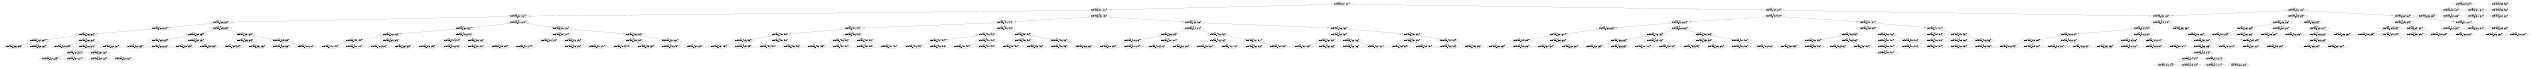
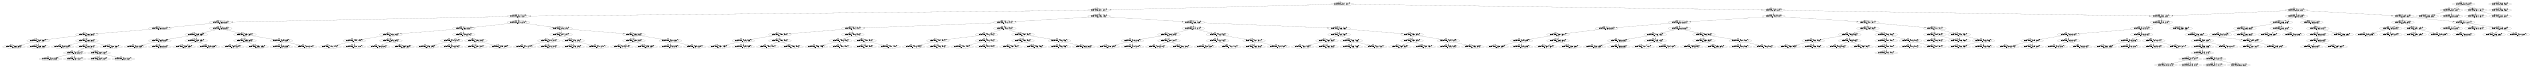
node "Node{data=[3413, 3413]}": added
